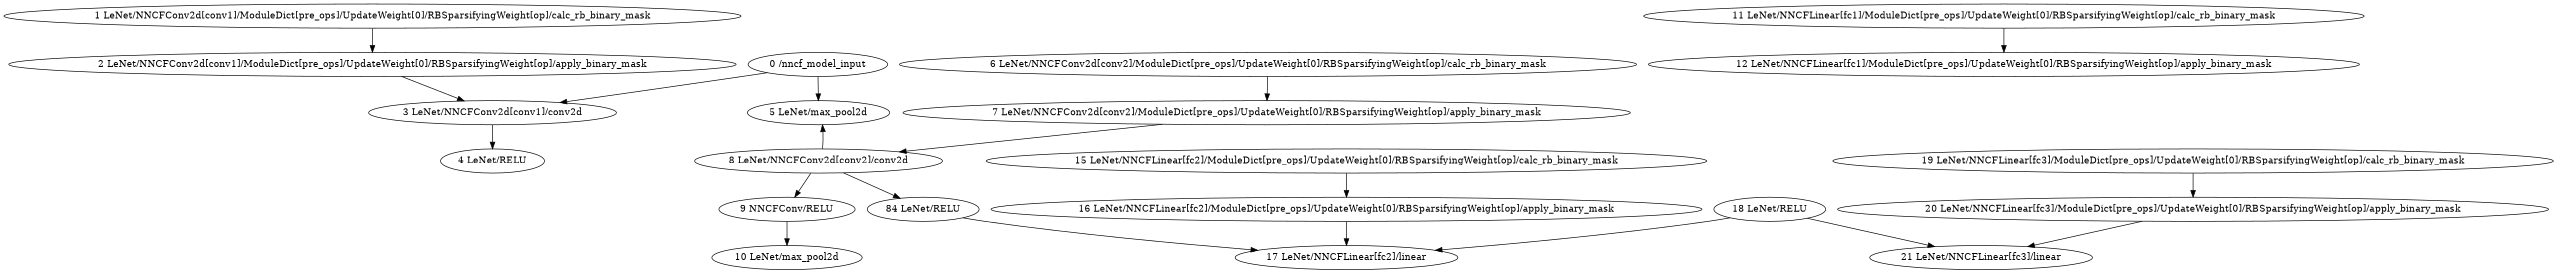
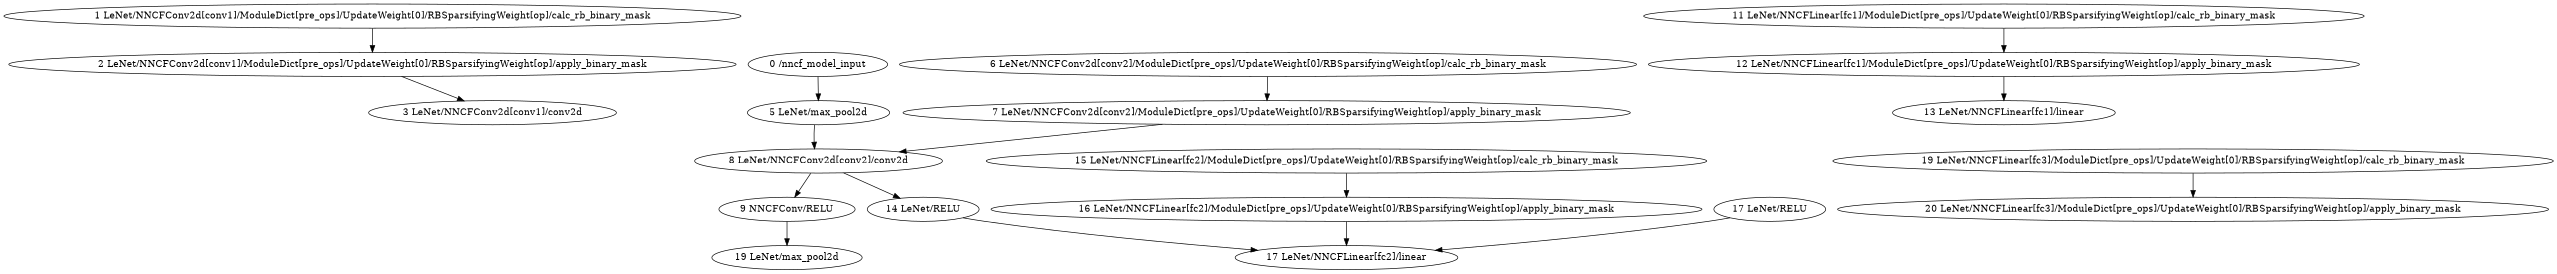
edge "0 /nncf_model_input" -> "3 LeNet/NNCFConv2d[conv1]/conv2d": removed
node "13 LeNet/NNCFLinear[fc1]/linear": added
edge "8 LeNet/NNCFConv2d[conv2]/conv2d" -> "5 LeNet/max_pool2d": reversed
node "4 LeNet/RELU": removed
node "84 LeNet/RELU": label "84 LeNet/RELU" -> "14 LeNet/RELU"
node "18 LeNet/RELU": label "18 LeNet/RELU" -> "17 LeNet/RELU"
node "10 LeNet/max_pool2d": label "10 LeNet/max_pool2d" -> "19 LeNet/max_pool2d"
node "21 LeNet/NNCFLinear[fc3]/linear": removed
